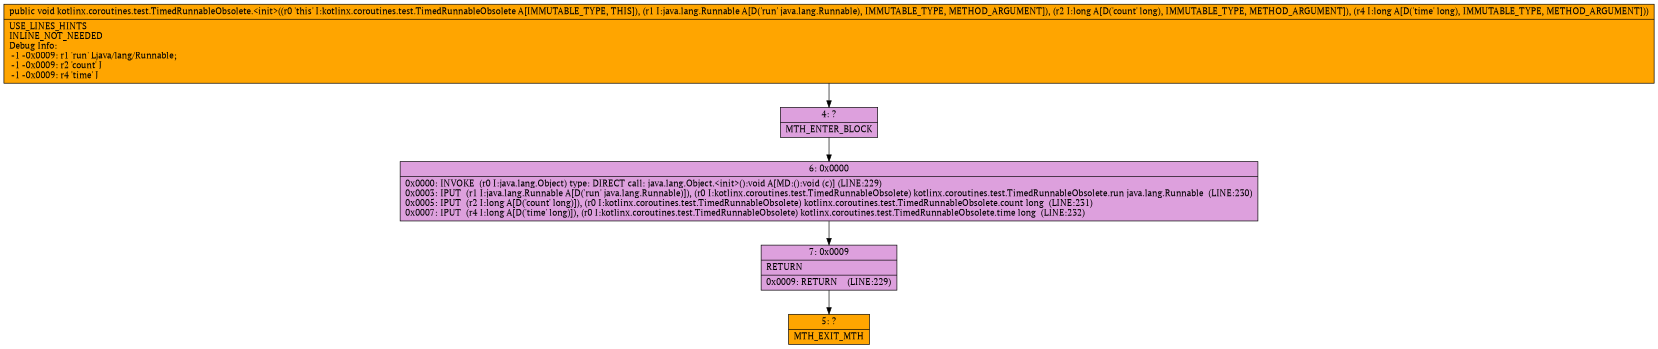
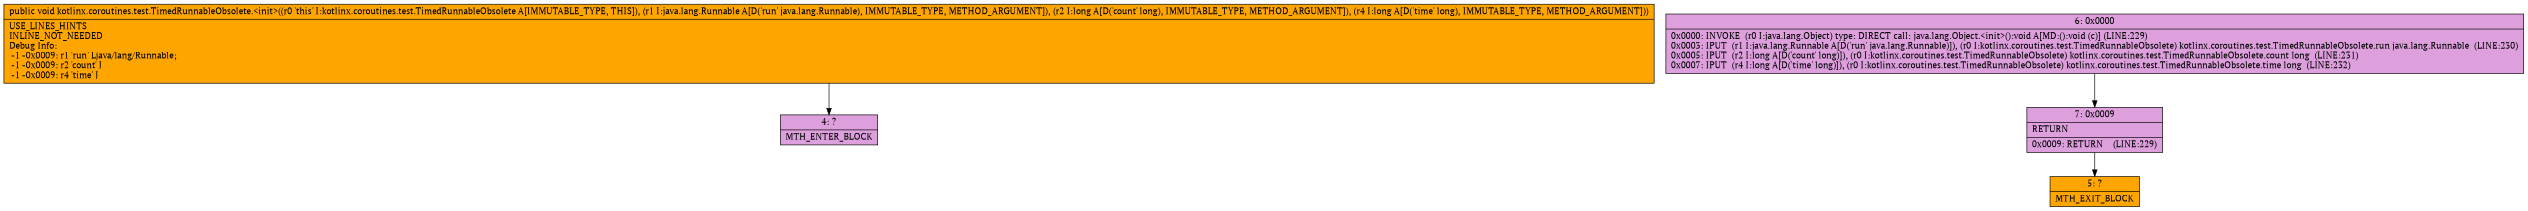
edge "4: ?" -> "6: 0x0000": removed
node "5: ?": text "MTH_EXIT_MTH" -> "MTH_EXIT_BLOCK"
